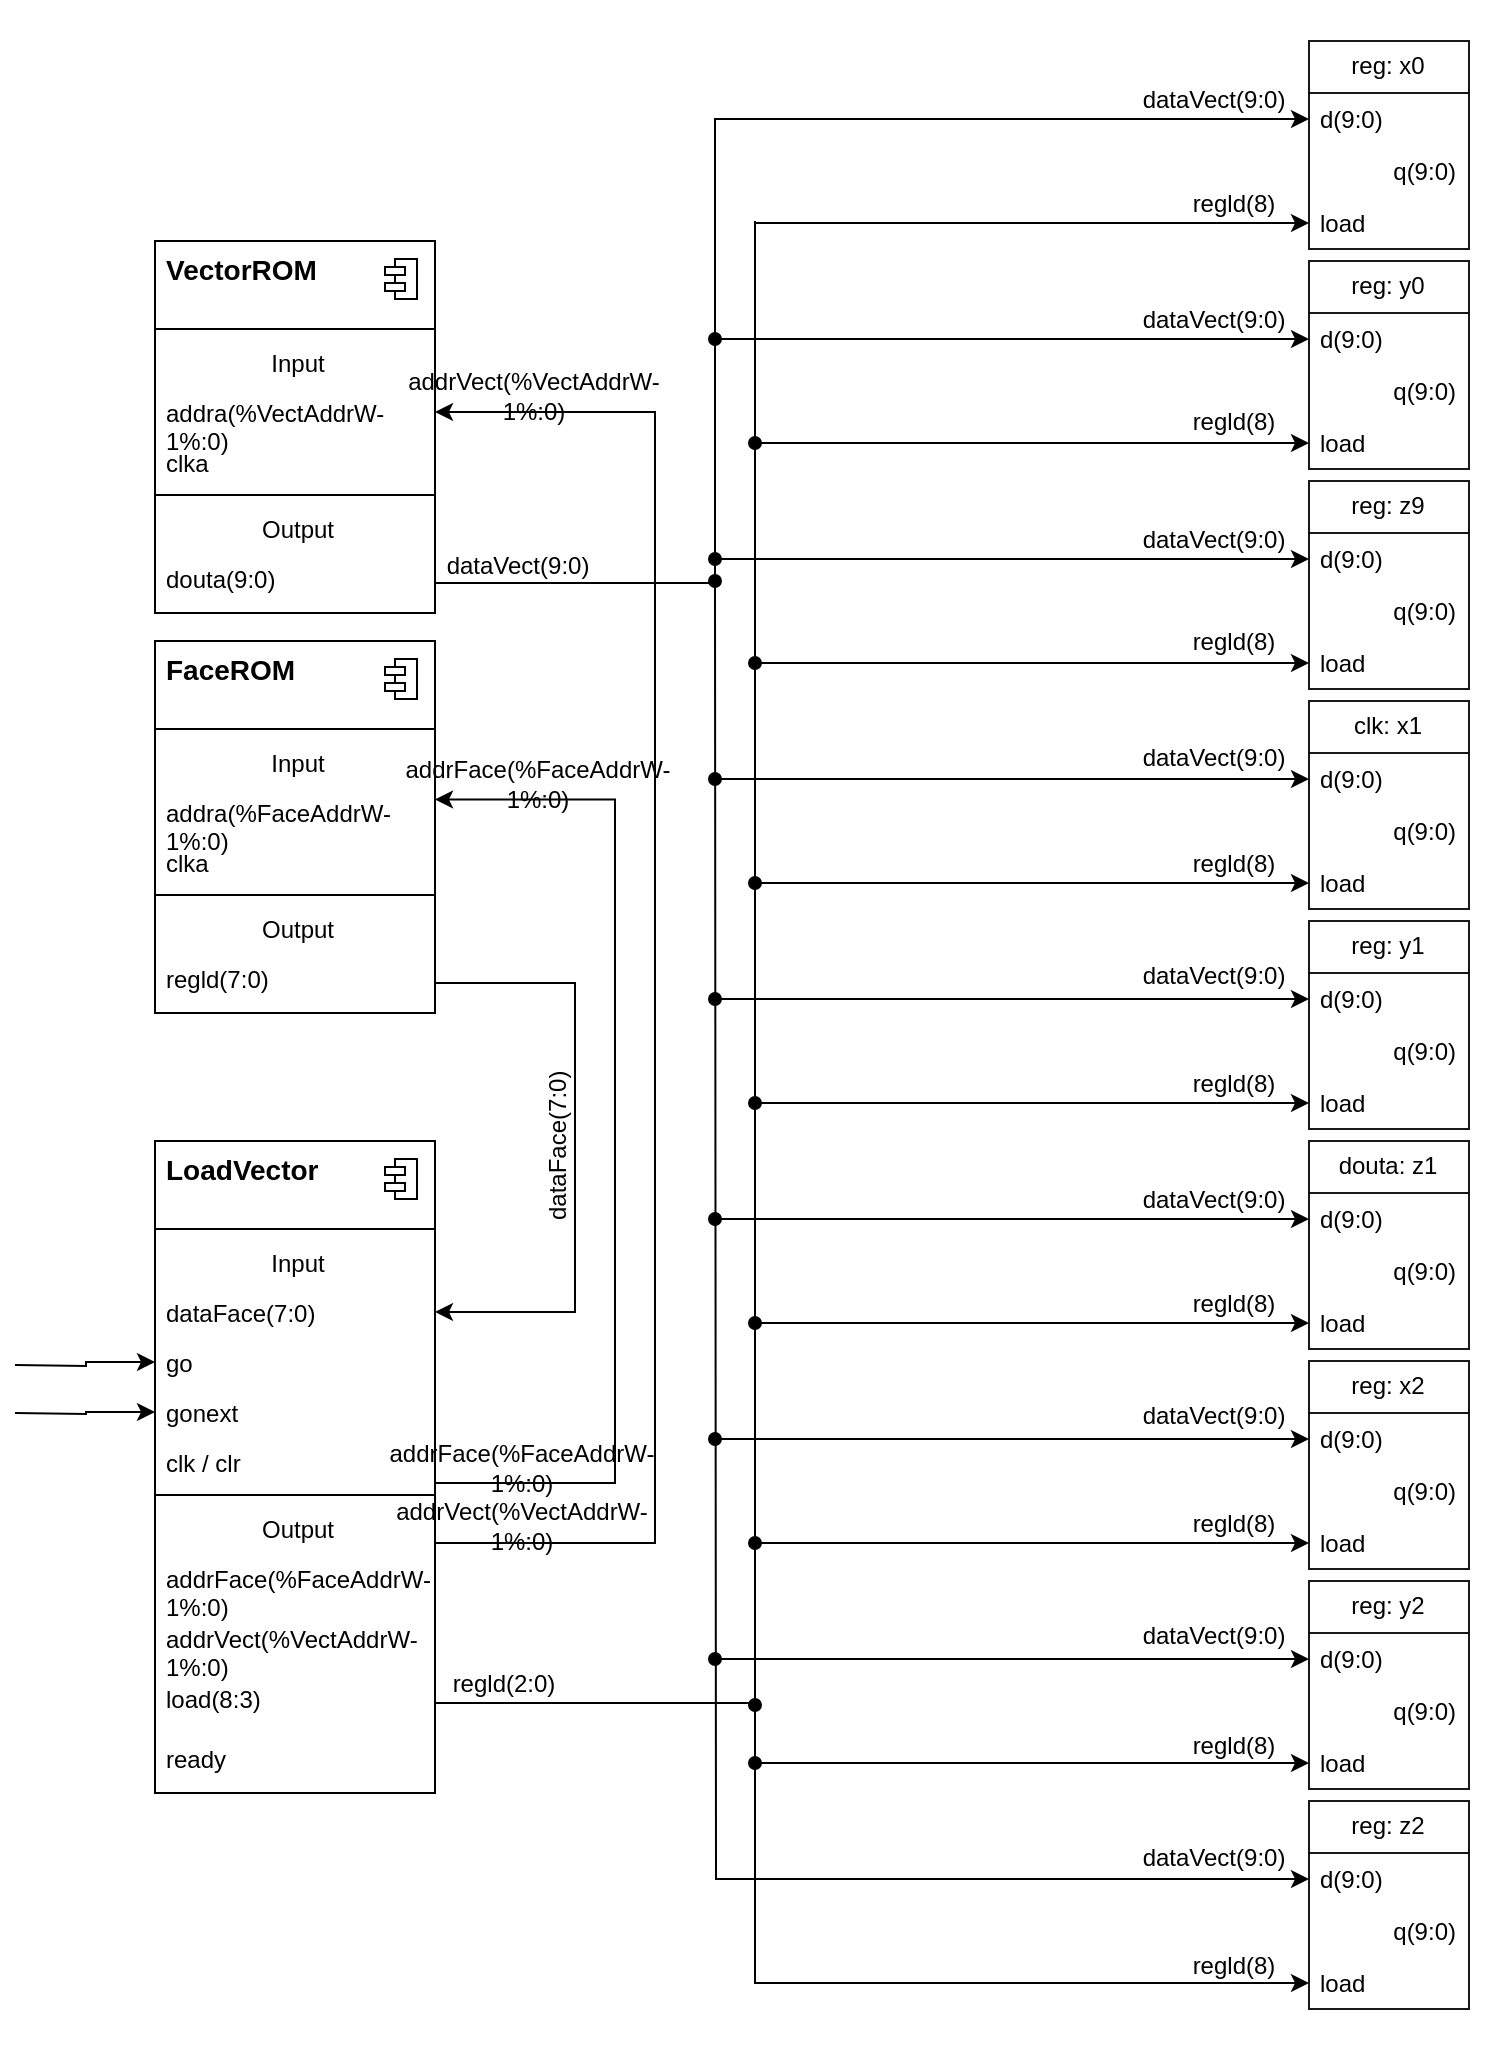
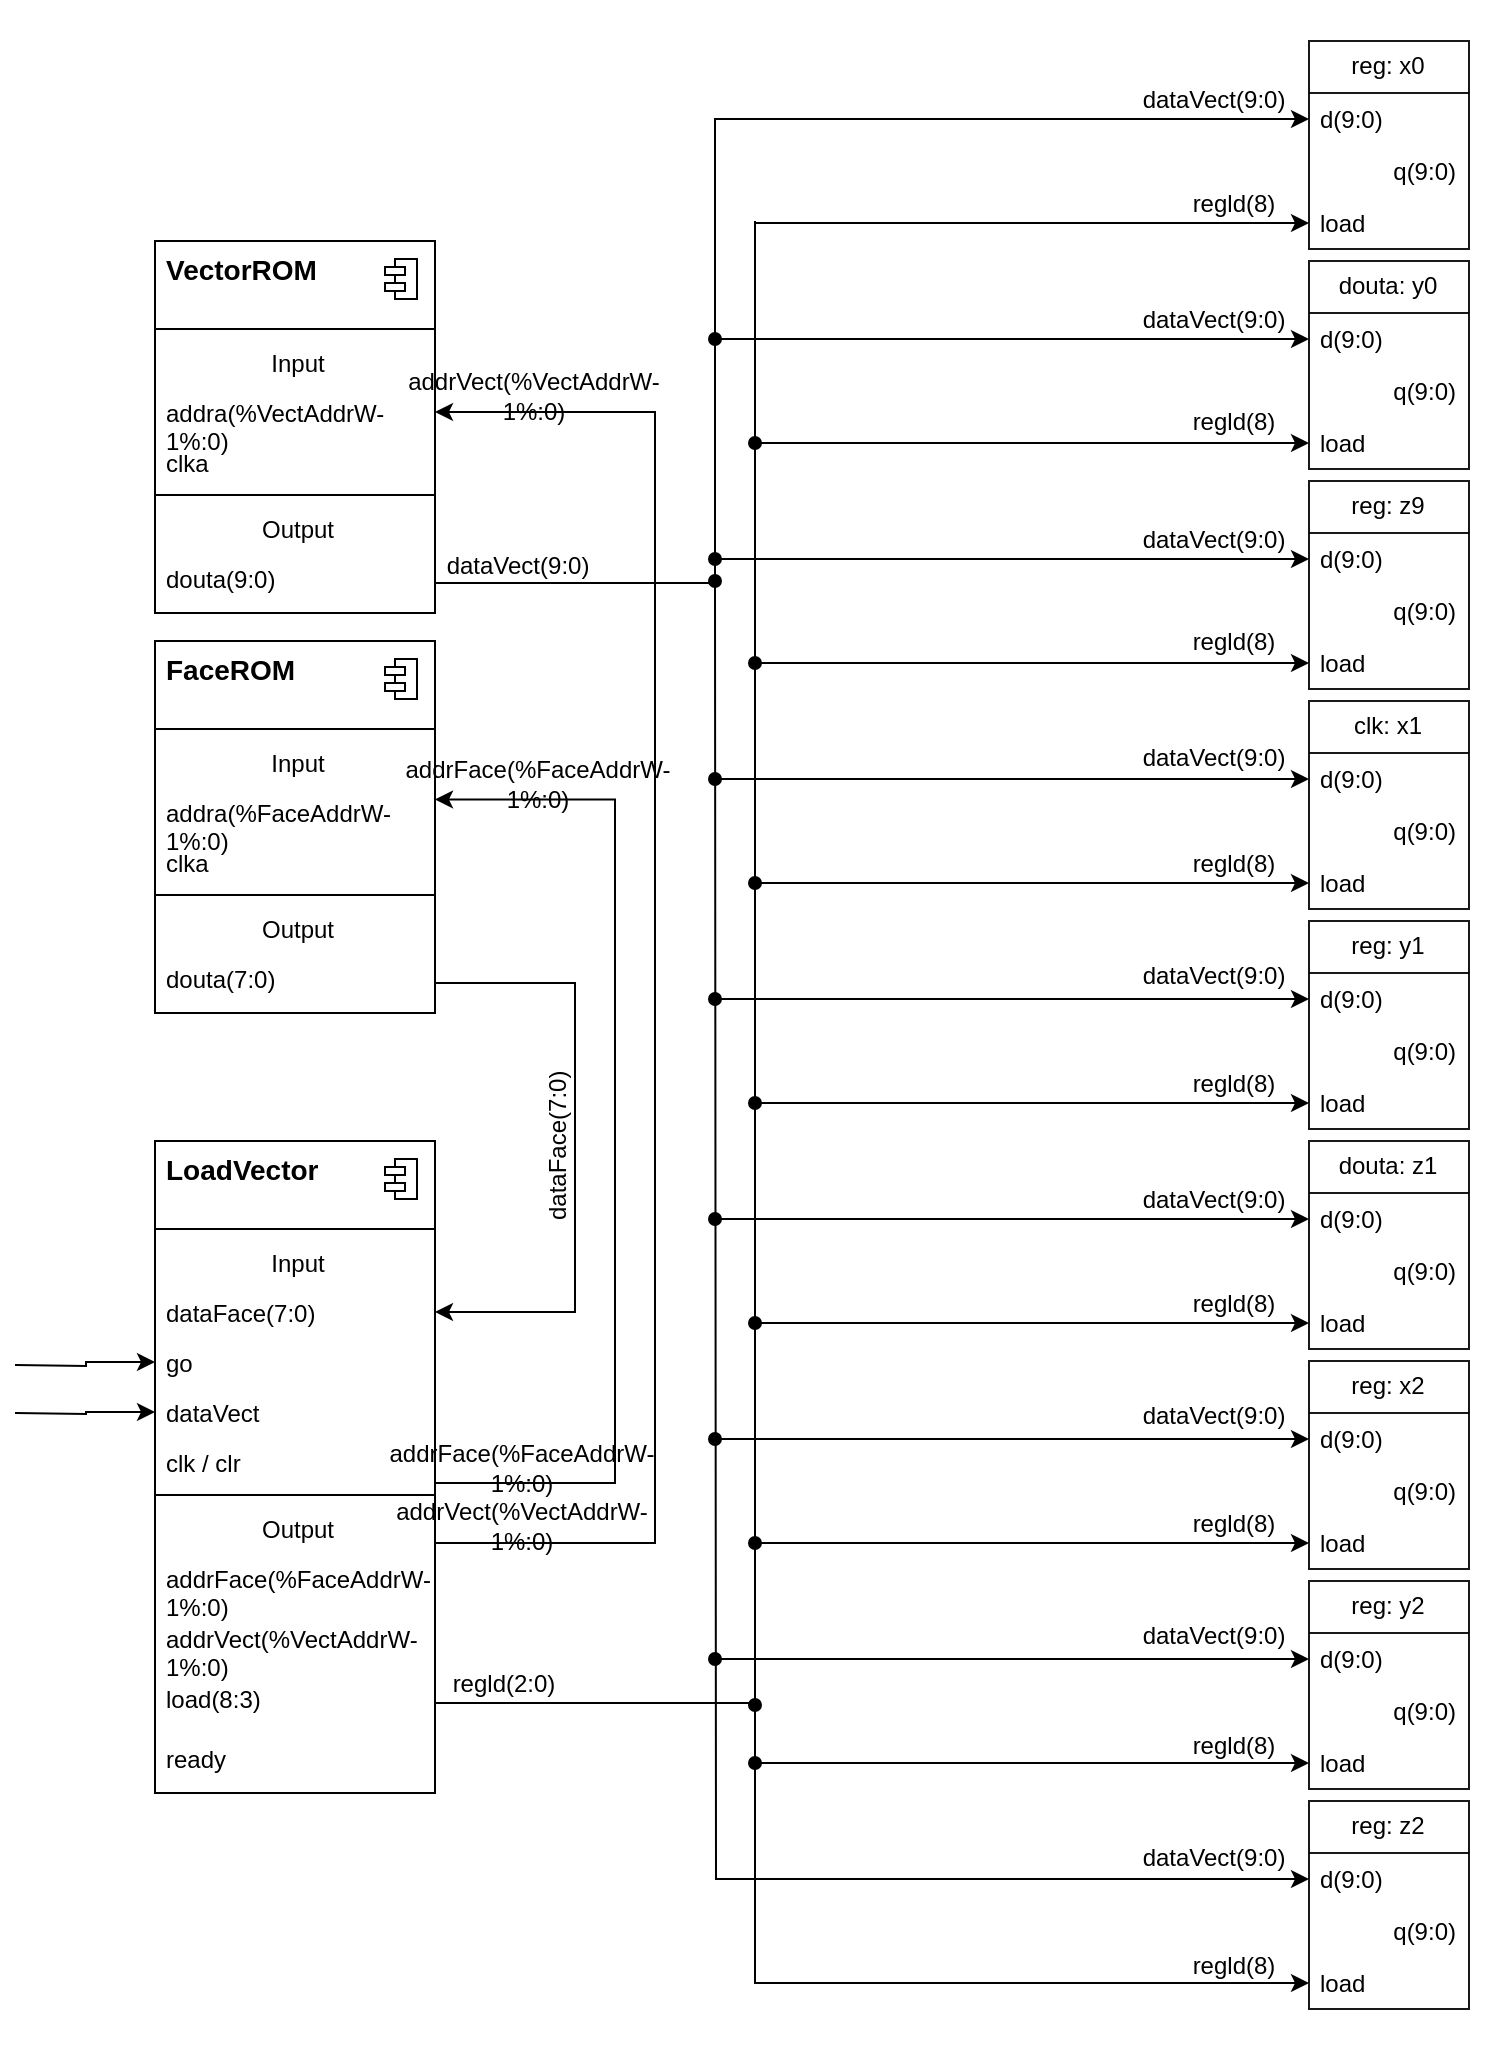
node "reg: y0": label "reg: y0" -> "douta: y0"
node "regld(7:0)": label "regld(7:0)" -> "douta(7:0)"
node "gonext": label "gonext" -> "dataVect"
